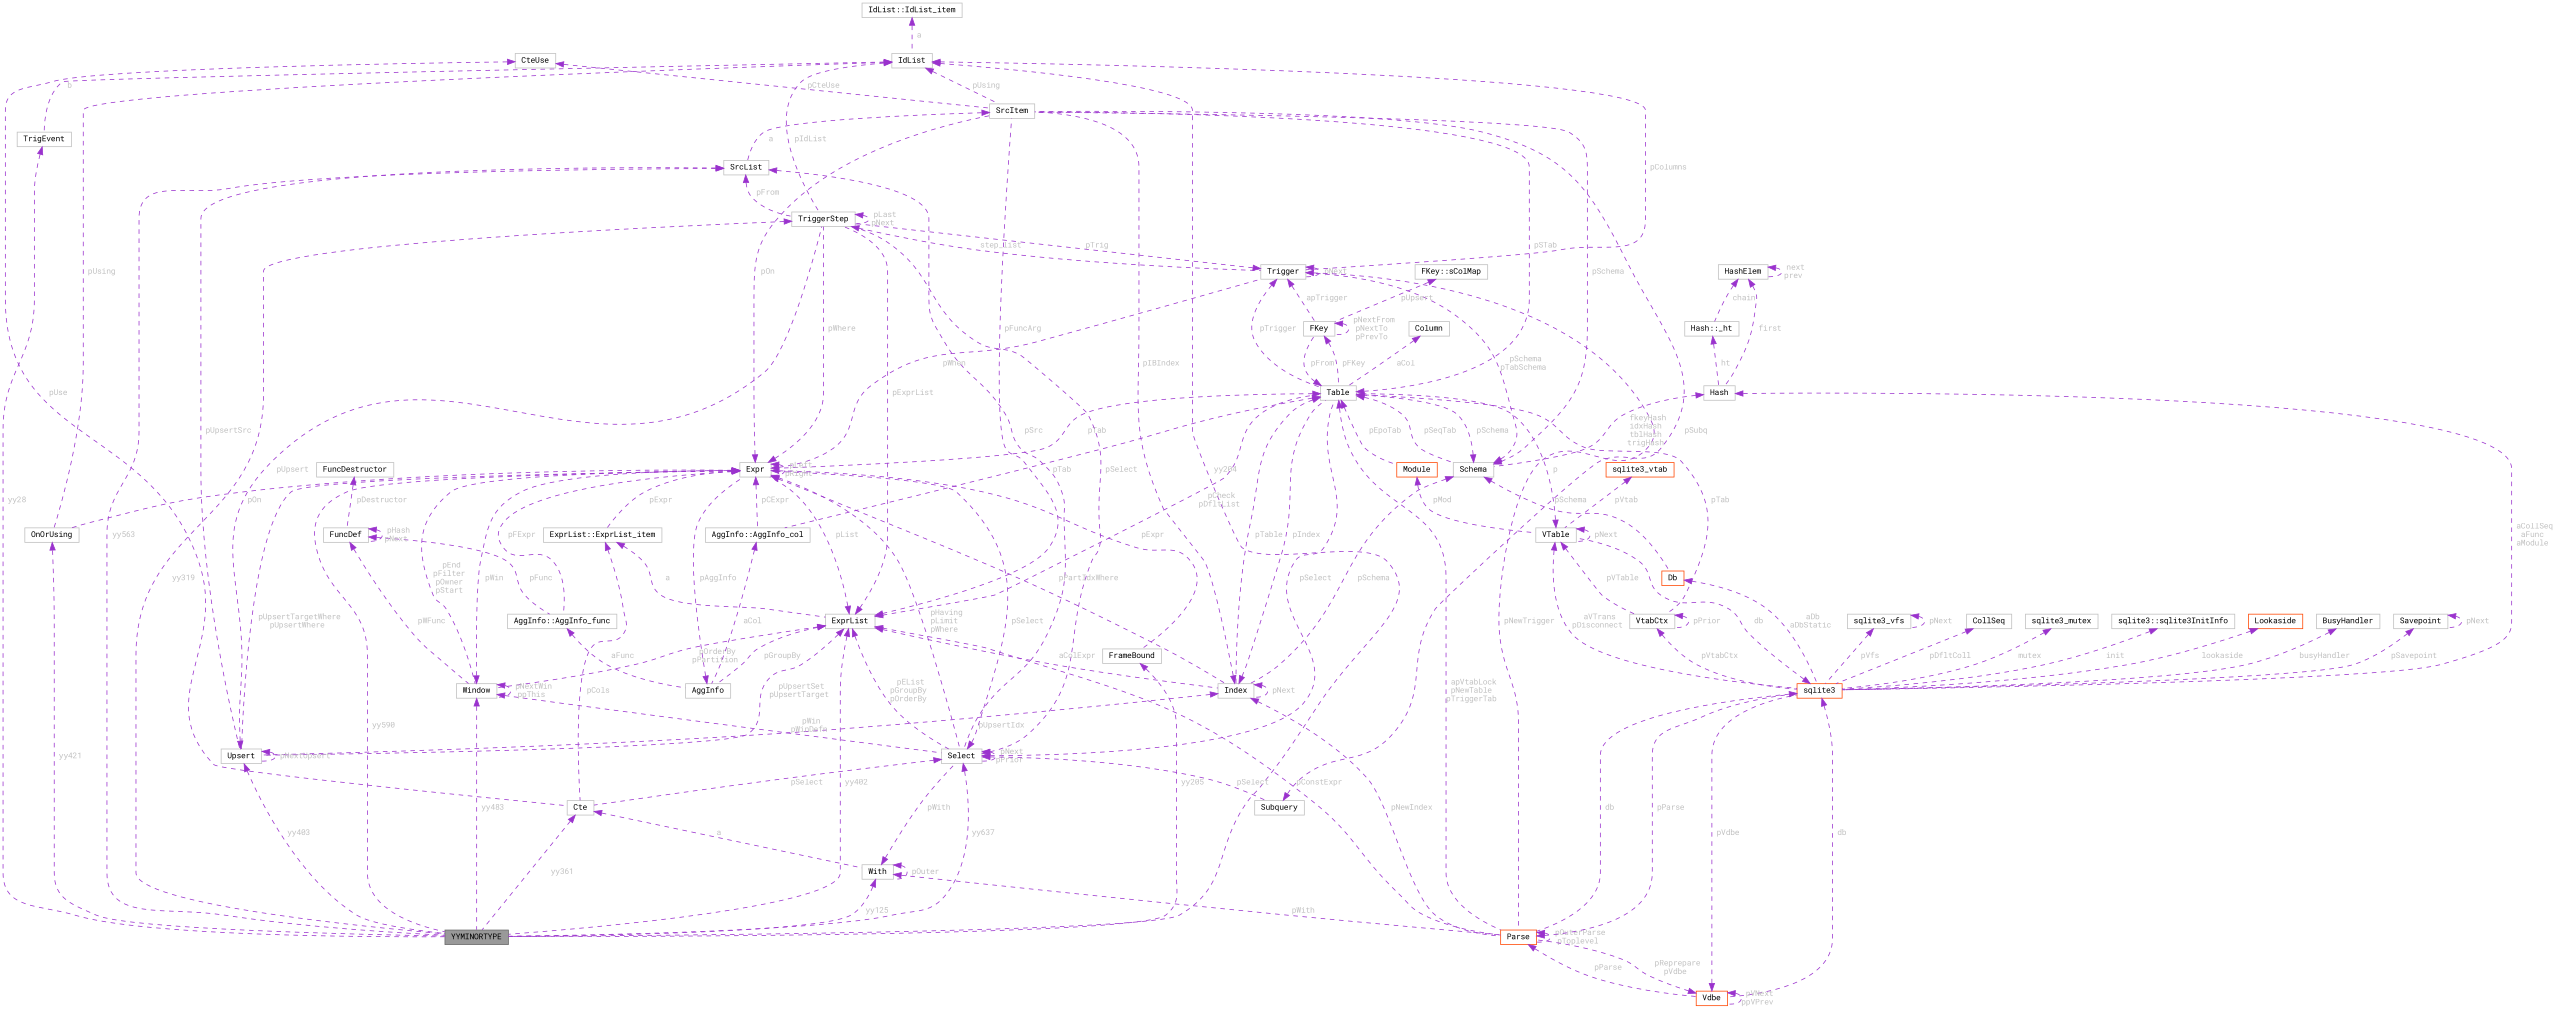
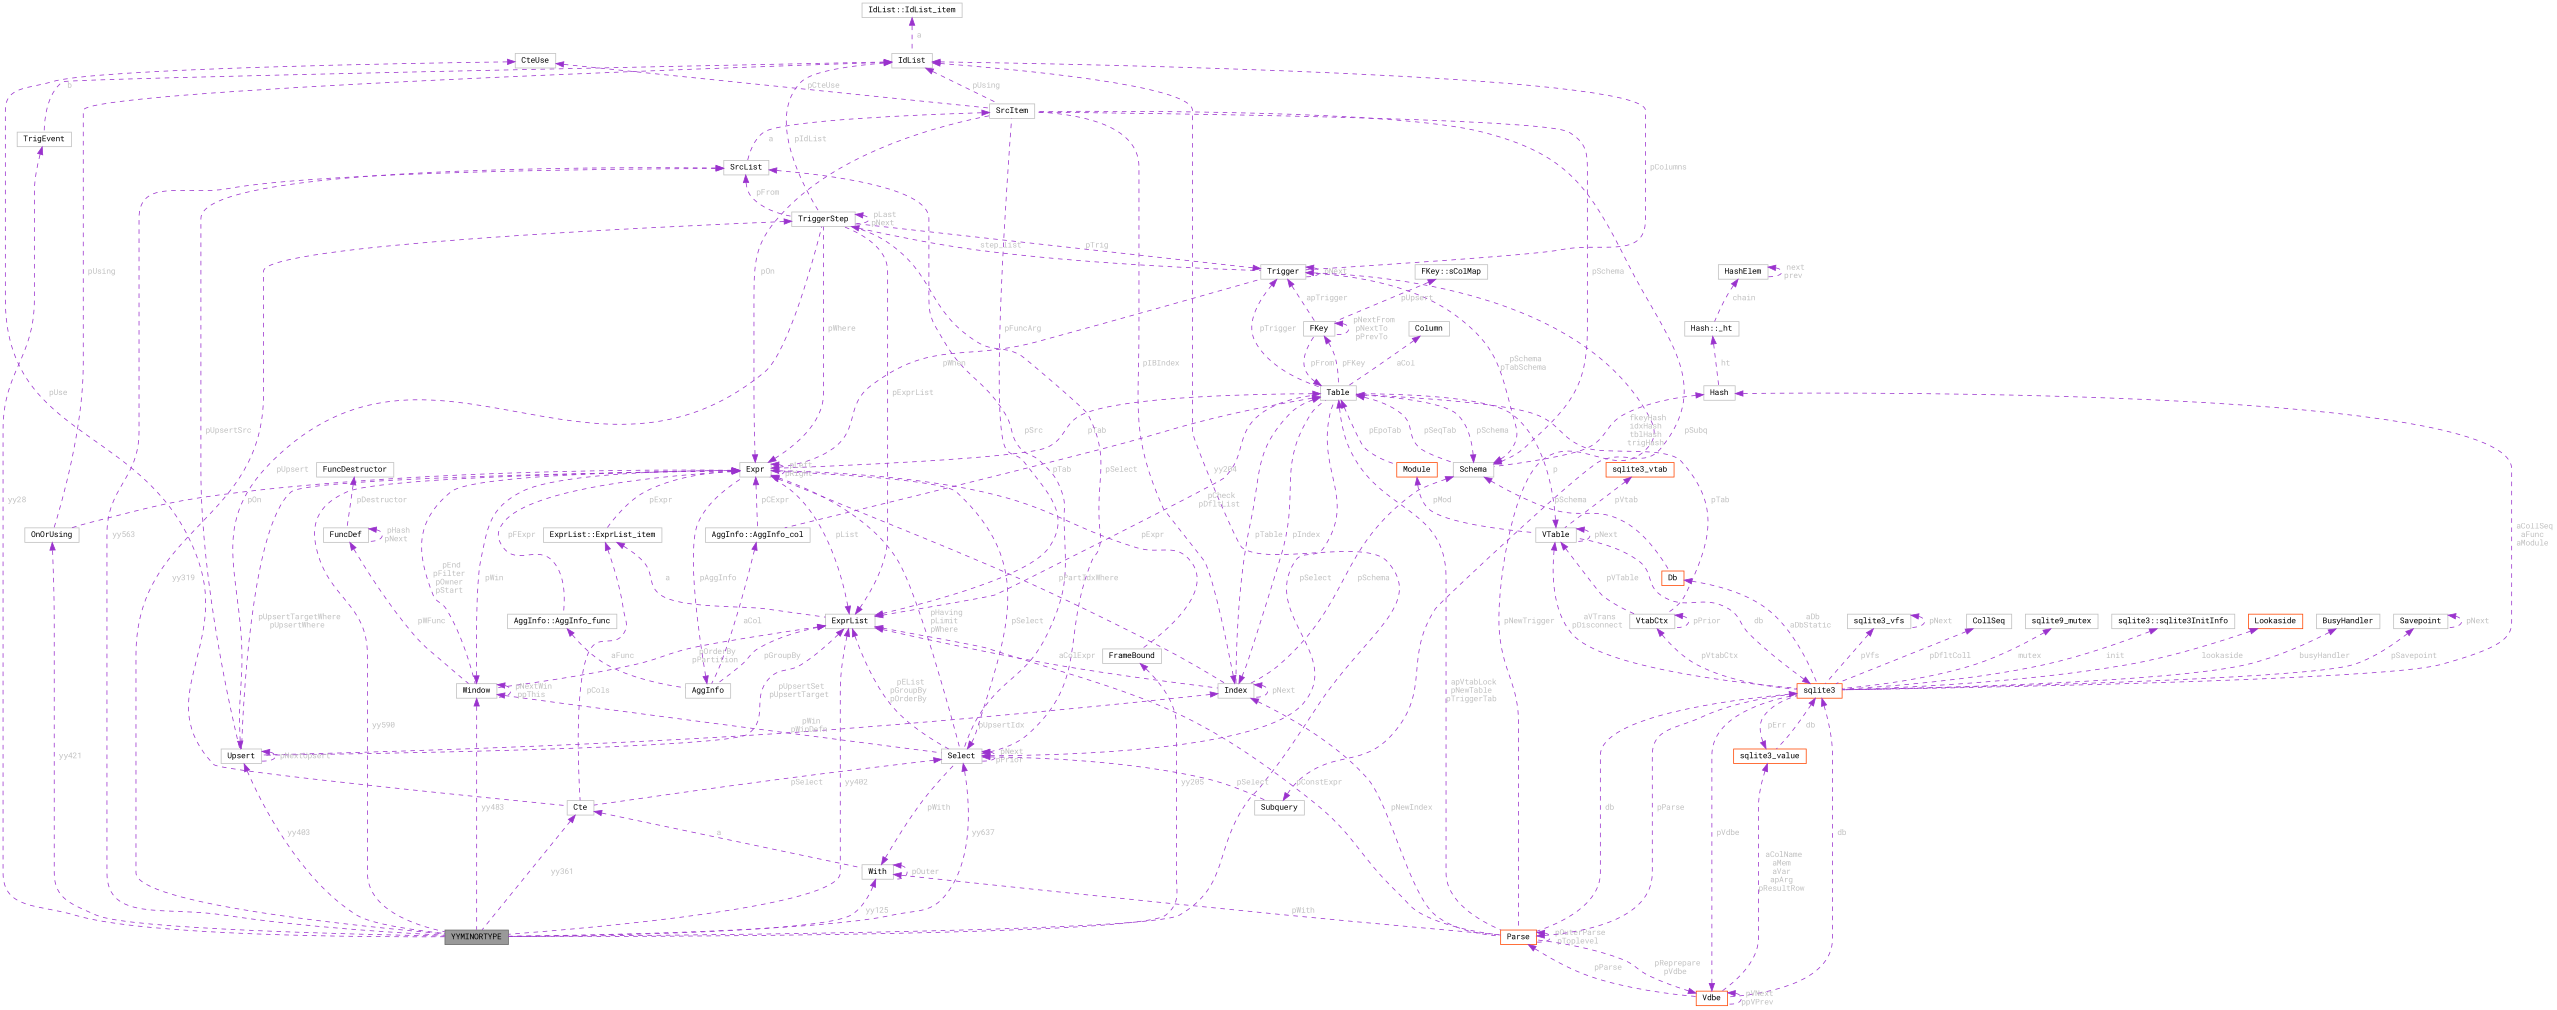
edge "SrcItem" -> "Table": removed, label "pSTab"
edge "Hash" -> "HashElem": removed, label "first"
edge "AggInfo::AggInfo_func" -> "FuncDef": removed, label "pFunc"
node "sqlite3_mutex": label "sqlite3_mutex" -> "sqlite9_mutex"
node "sqlite3_value": added
